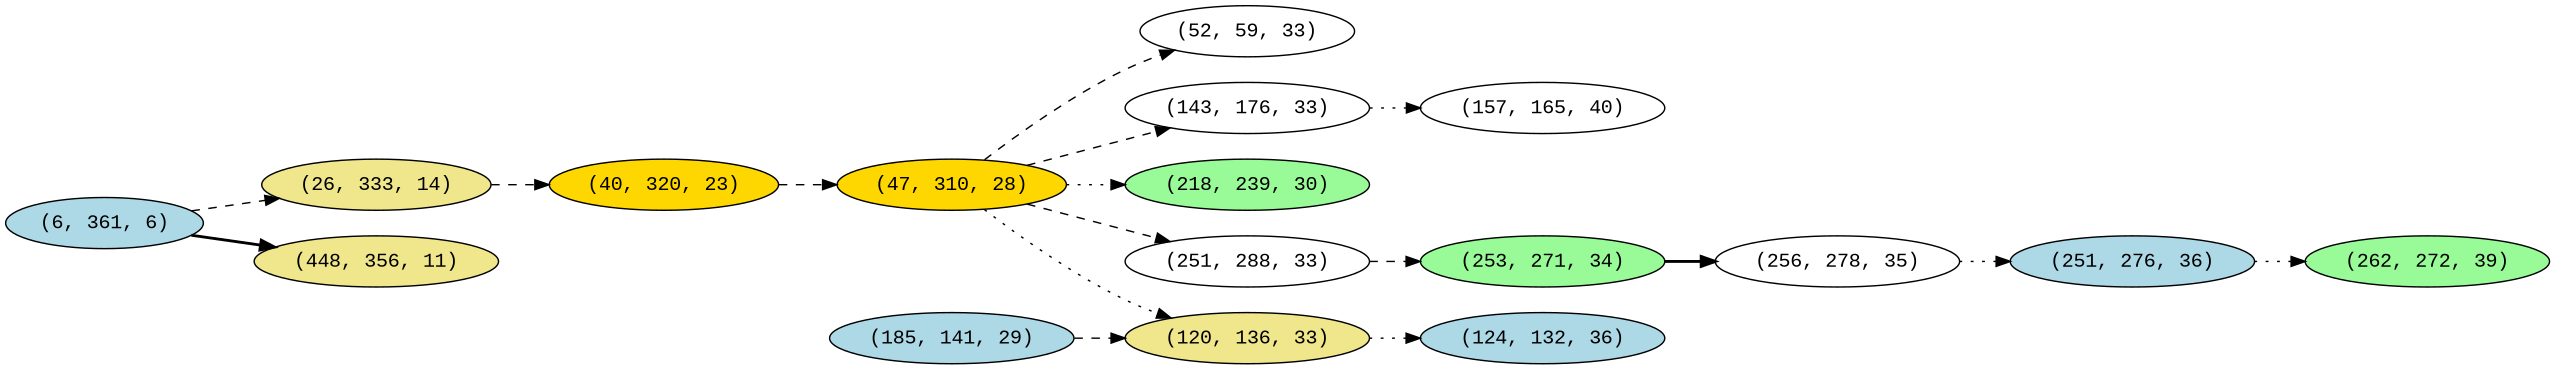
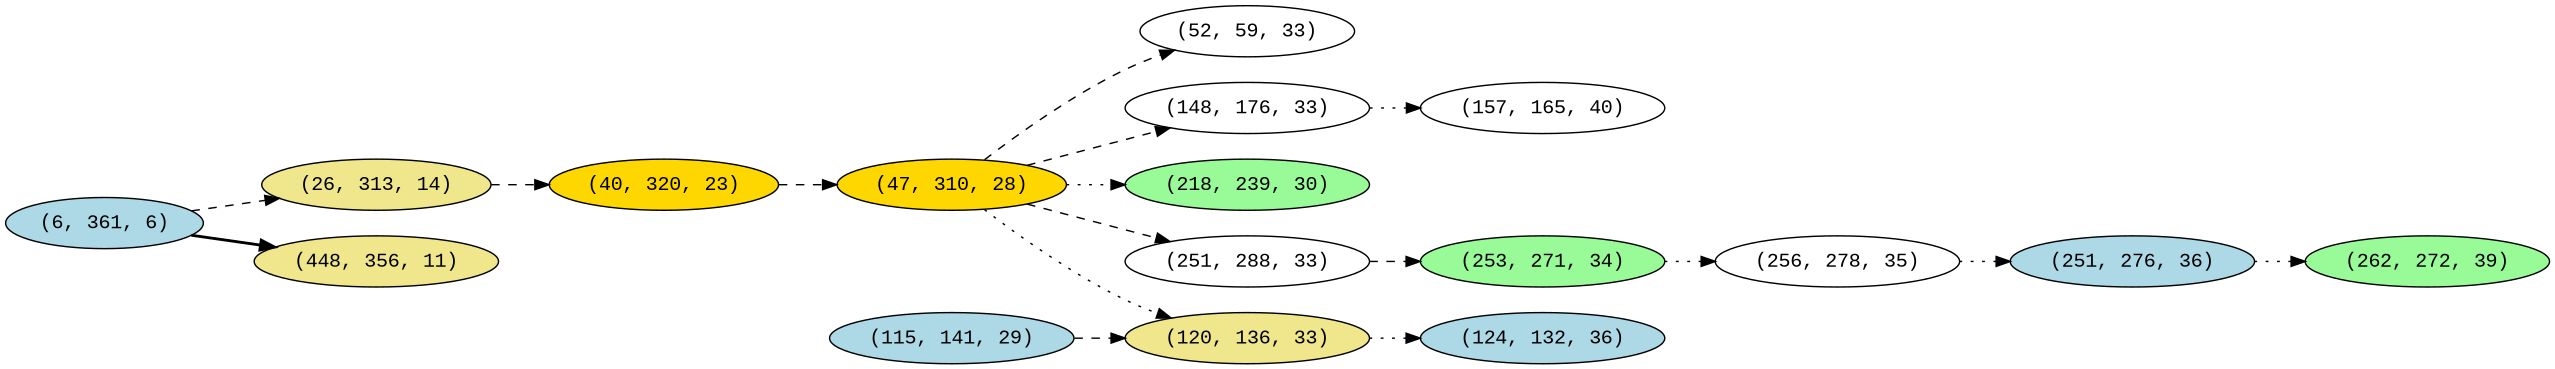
node "(143, 176, 33)": label "(143, 176, 33)" -> "(148, 176, 33)"
node "(26, 333, 14)": label "(26, 333, 14)" -> "(26, 313, 14)"
edge "(253, 271, 34)" -> "(256, 278, 35)": style bold -> dotted
node "(185, 141, 29)": label "(185, 141, 29)" -> "(115, 141, 29)"
